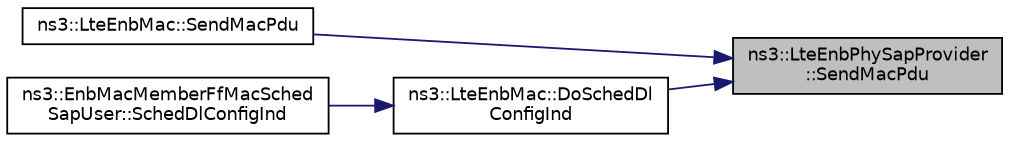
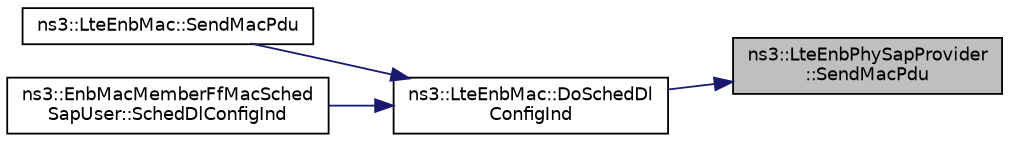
edge "ns3::LteEnbMac::SendMacPdu" -> "ns3::LteEnbPhySapProvider ::SendMacPdu": now "ns3::LteEnbMac::SendMacPdu" -> "ns3::LteEnbMac::DoSchedDl ConfigInd"
